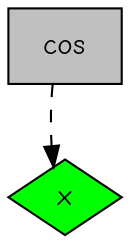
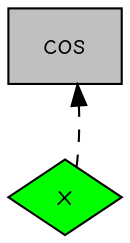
edge "cos" -> "x": reversed
